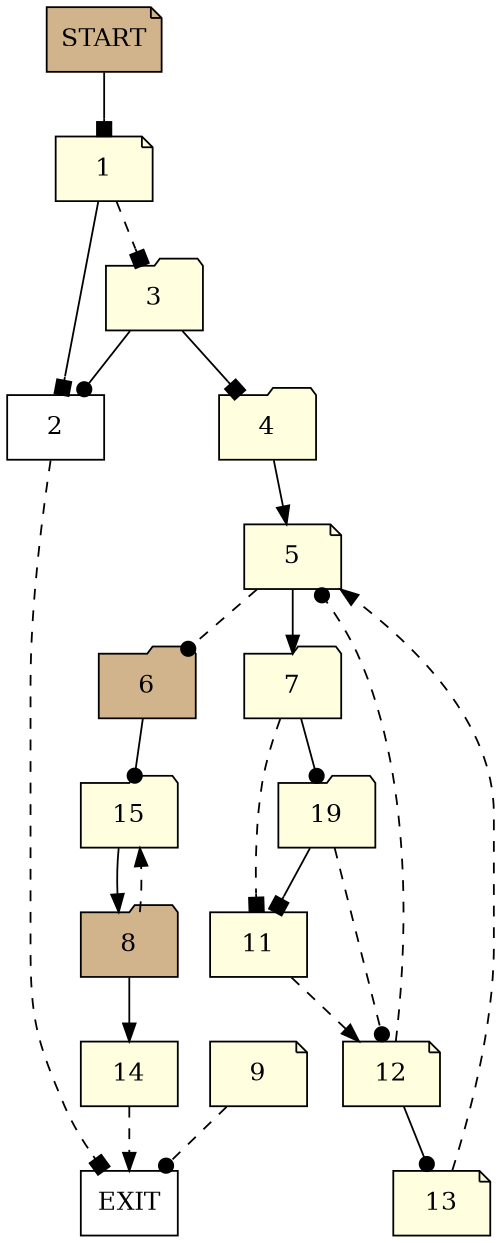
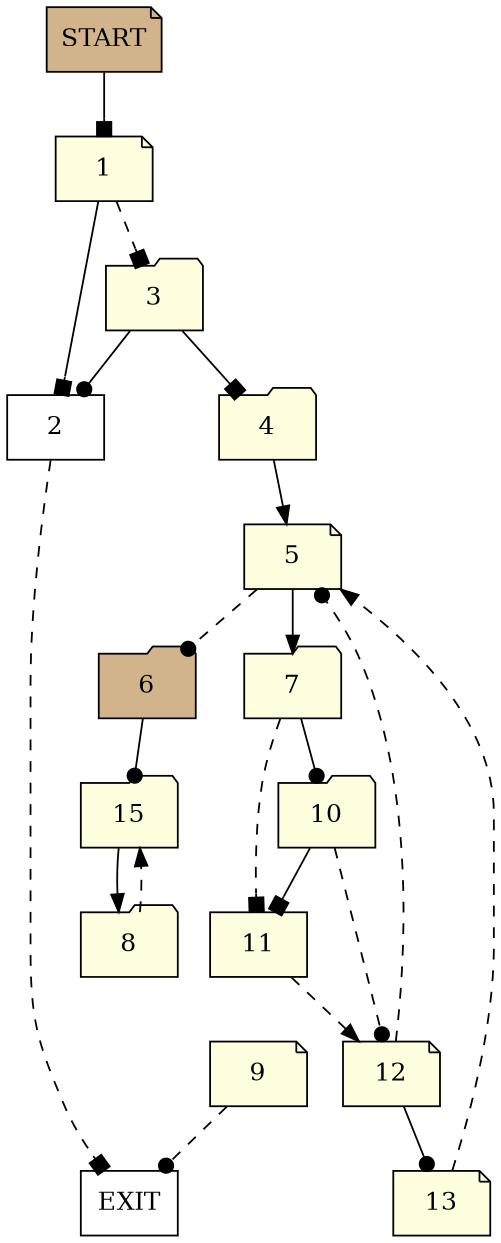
node "19": label "19" -> "10"
node "8": fillcolor tan -> lightyellow
node "14": removed
